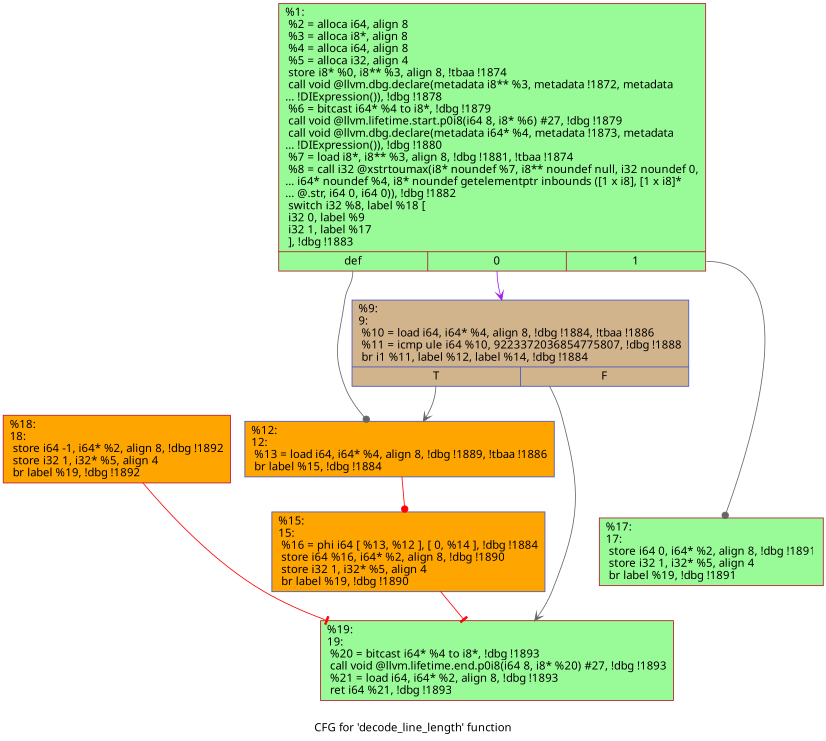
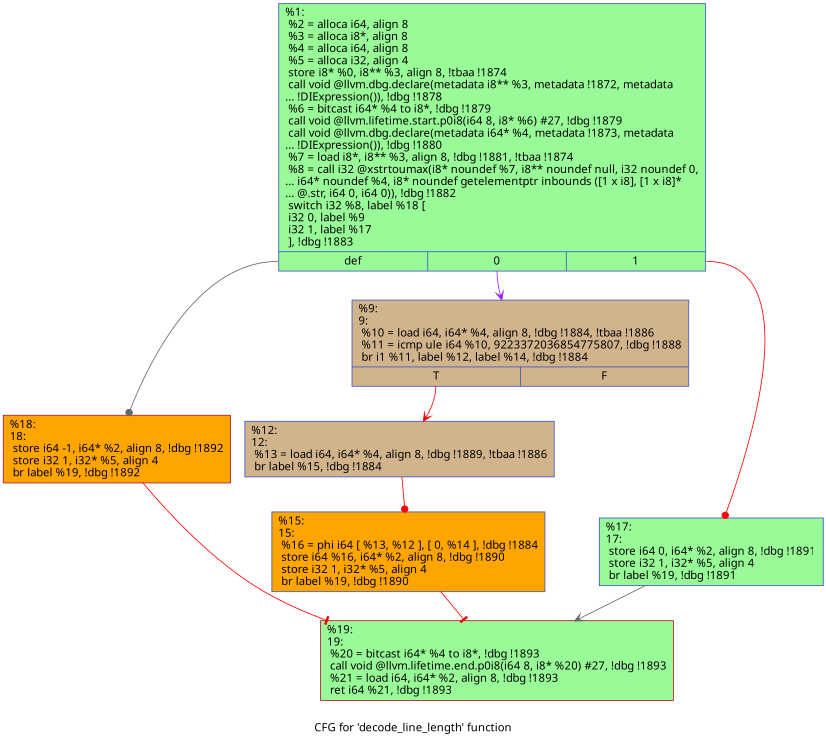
node "%1:": color #b70d28ff -> #3d50c3ff
edge "%1:" -> "%12:": now "%1:" -> "%18:"
edge "%1:" -> "%17:": color gray40 -> red
edge "%9:" -> "%12:": color gray40 -> red
node "%12:": fillcolor orange -> tan
edge "%9:" -> "%19:": now "%17:" -> "%19:"
node "%17:": color #b70d28ff -> #3d50c3ff
